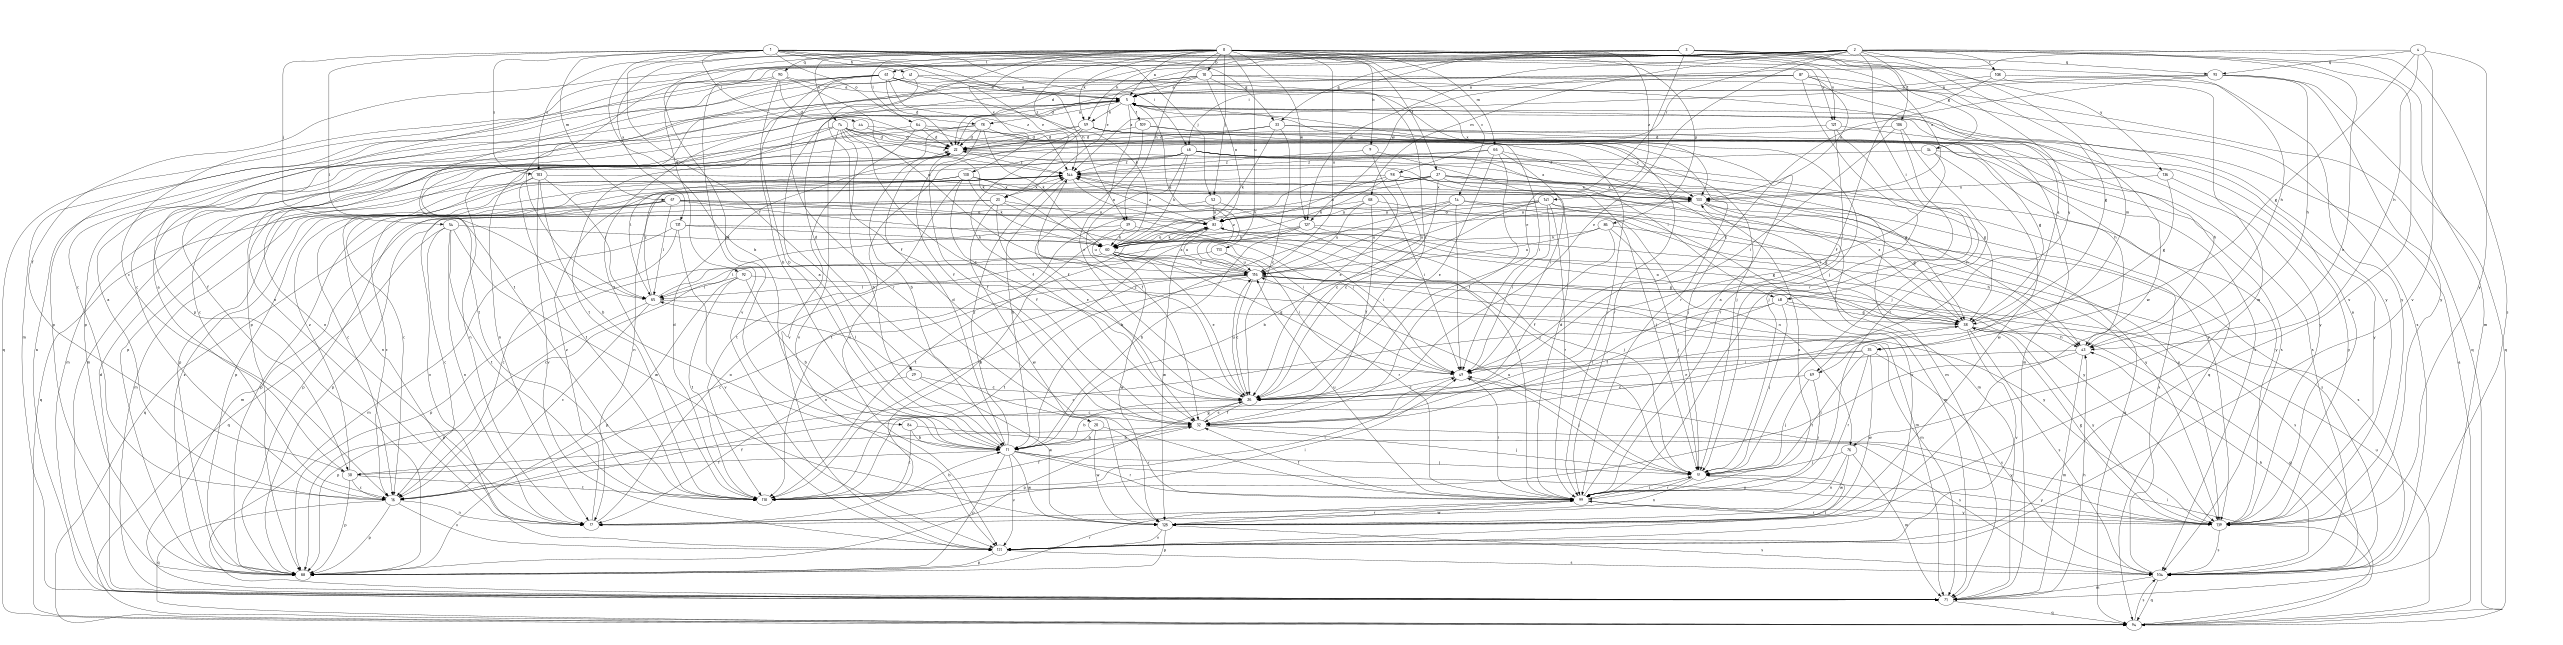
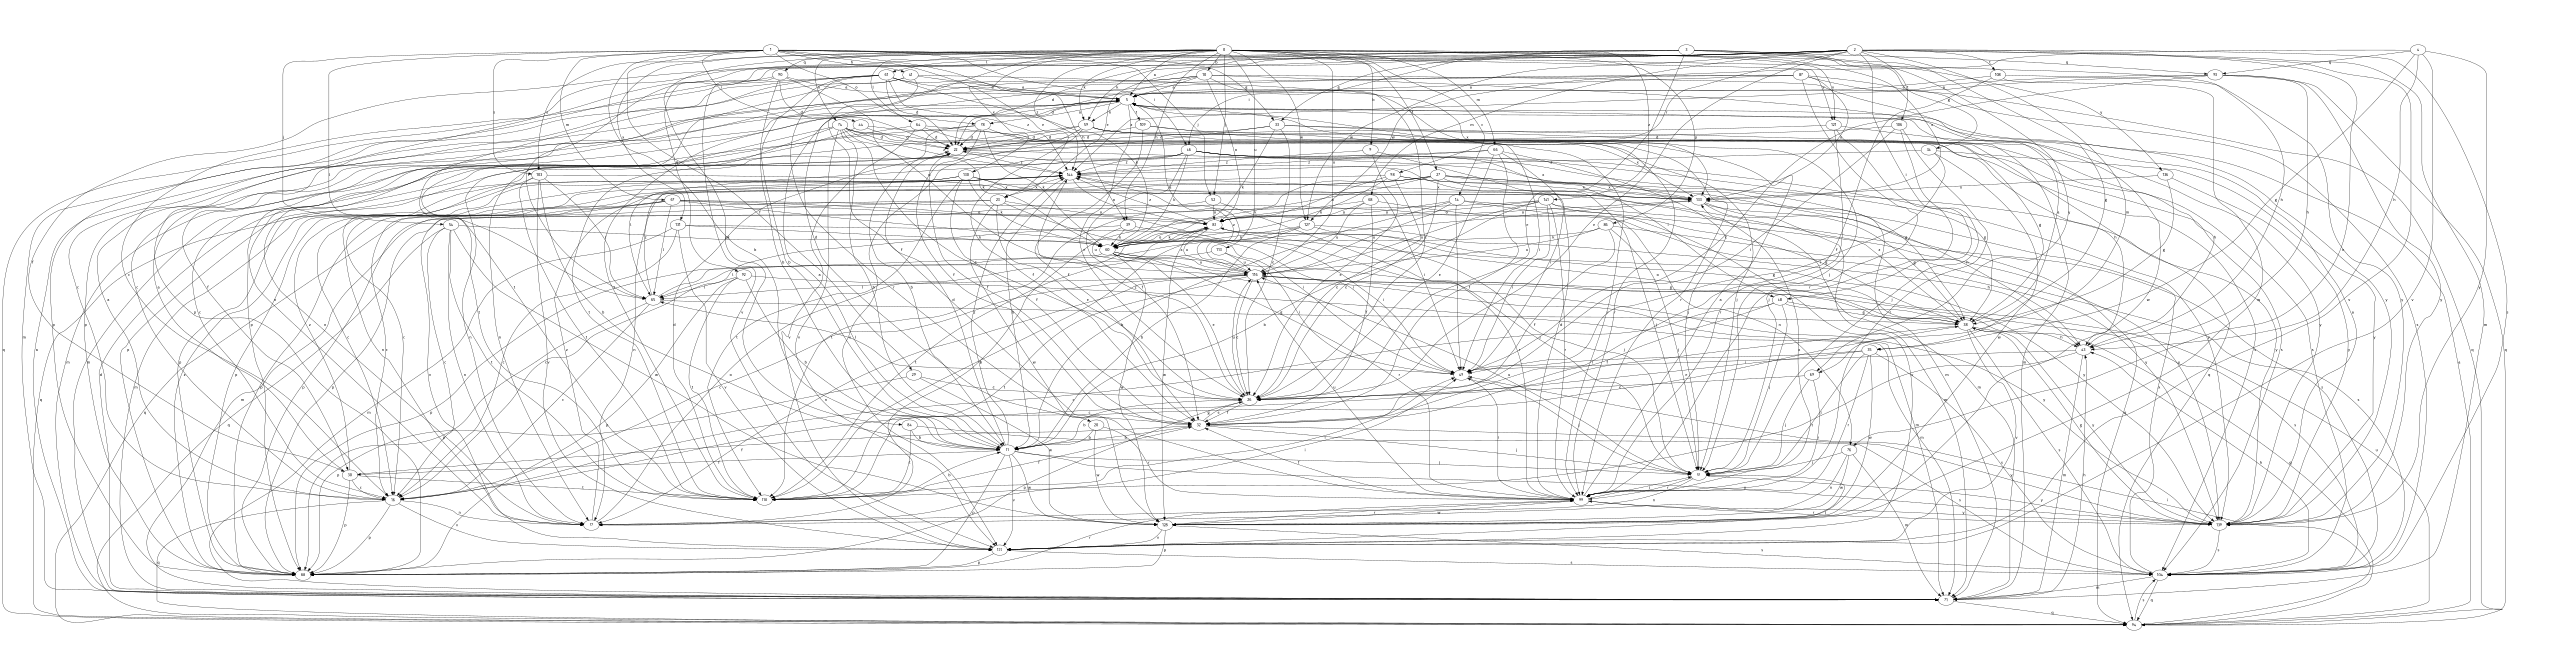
edge "49" -> "26": removed, label "e"
edge "11" -> "99": removed, label "r"
